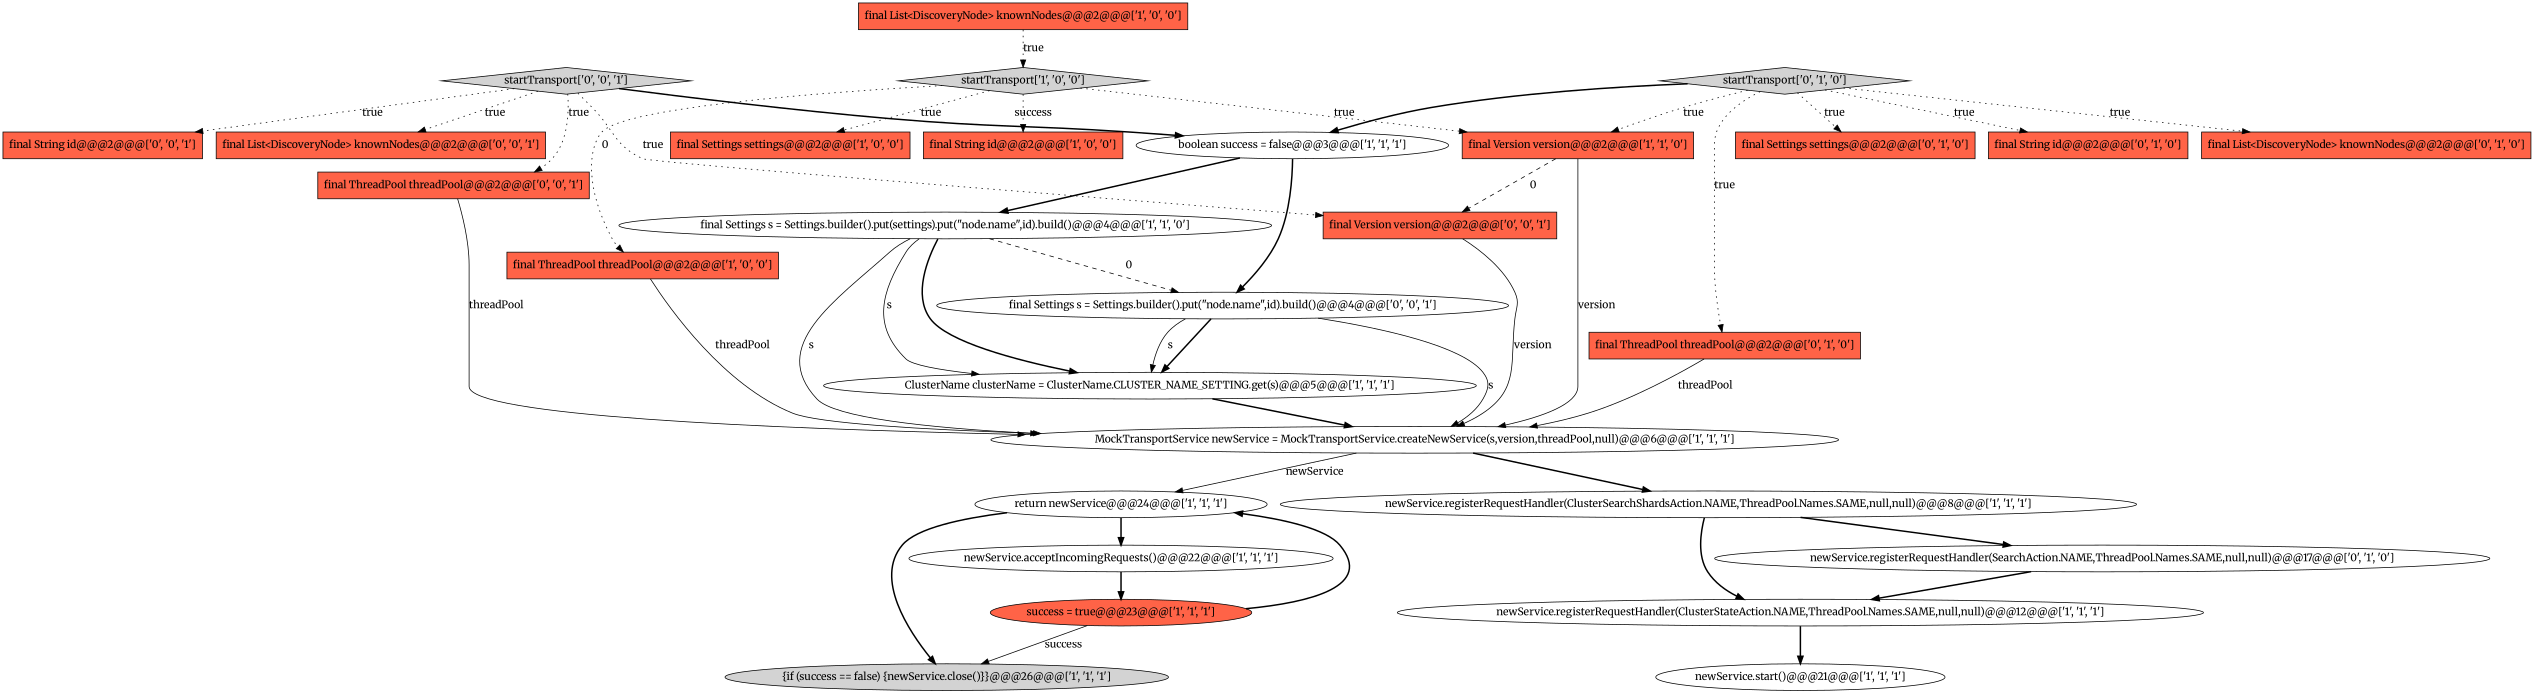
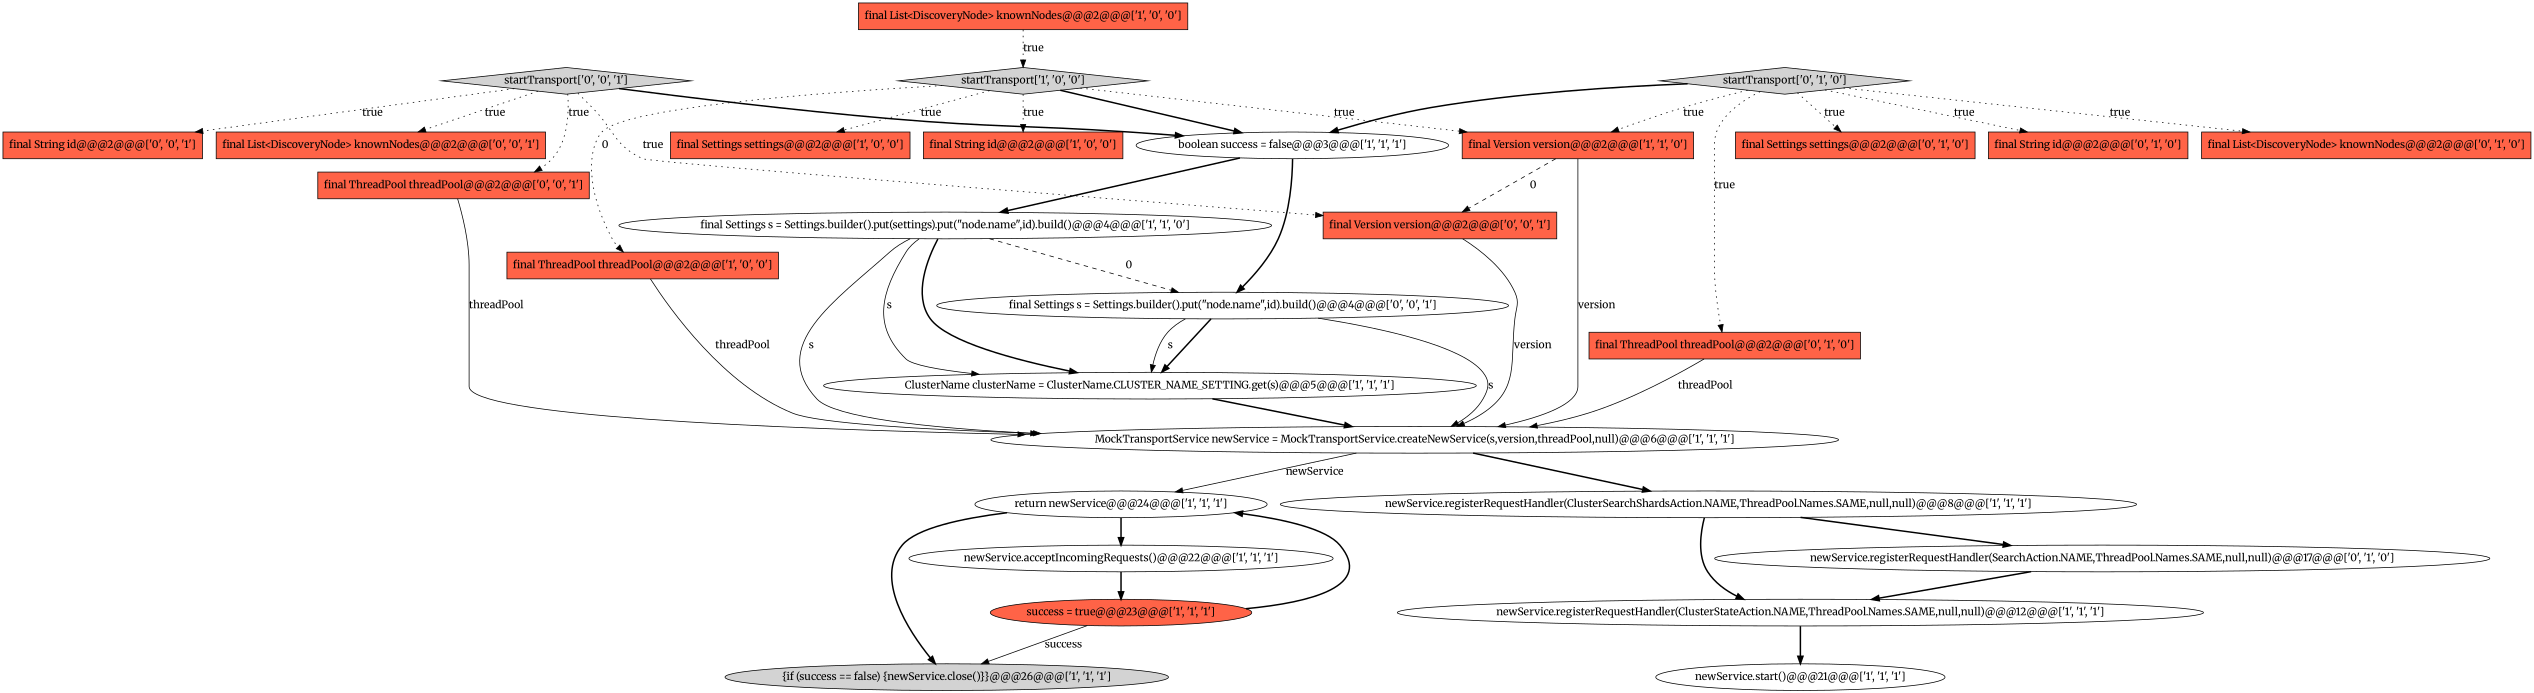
edge "startTransport['1', '0', '0']" -> "boolean success = false@@@3@@@['1', '1', '1']": added
edge "startTransport['1', '0', '0']" -> "final String id@@@2@@@['1', '0', '0']": label "success" -> "true"
